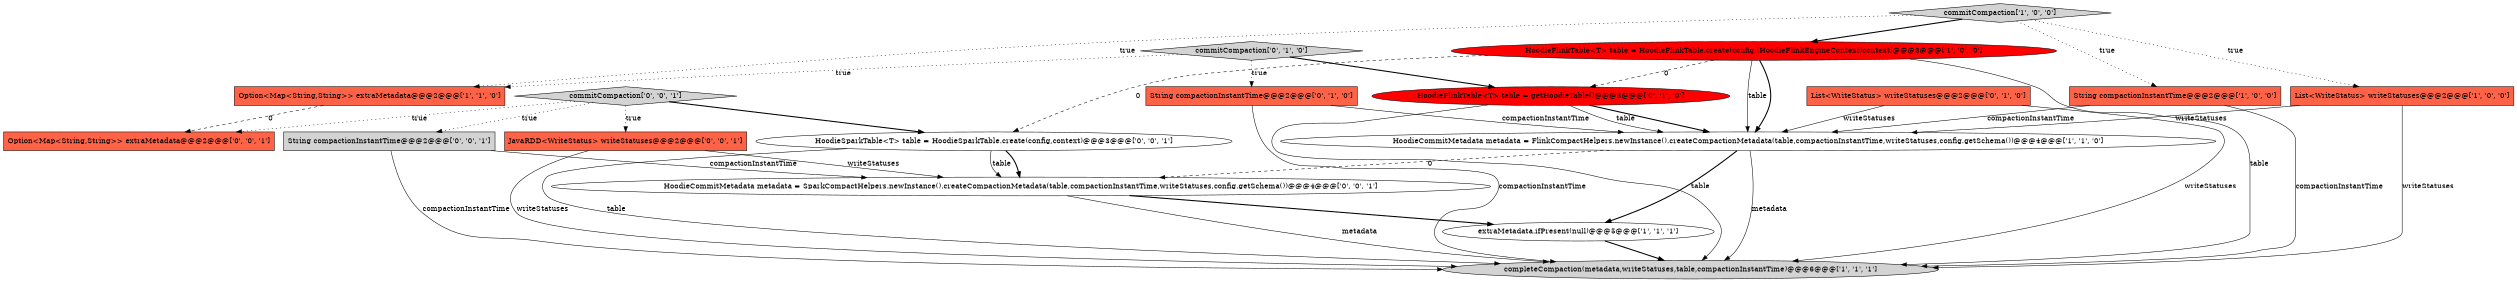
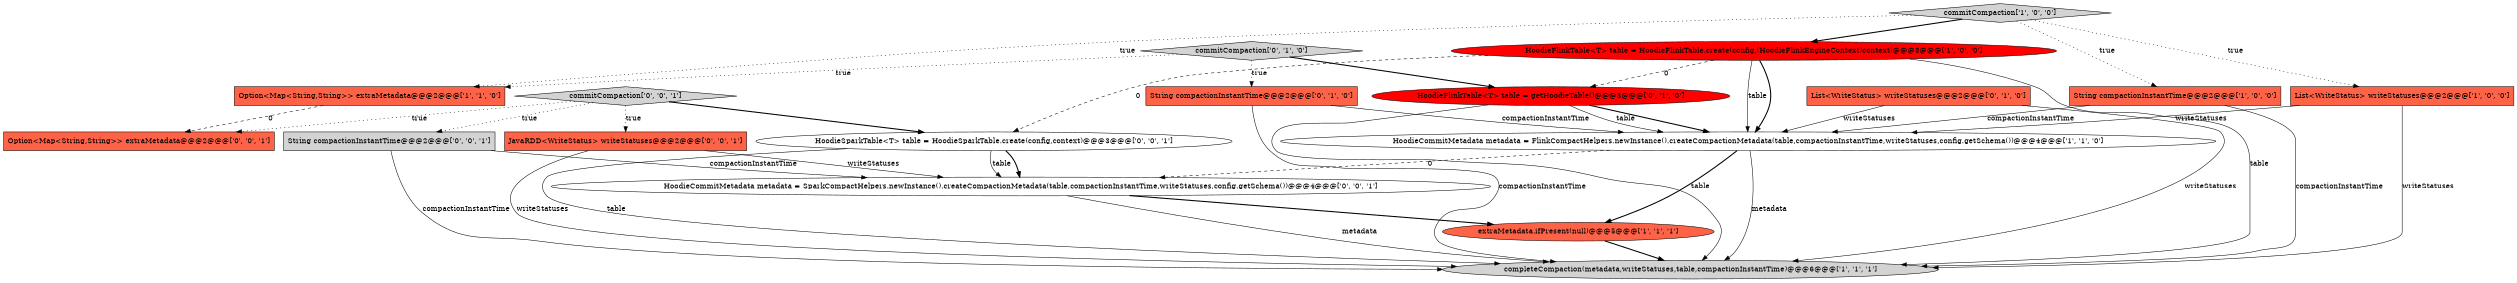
node "extraMetadata.ifPresent(null)@@@5@@@['1', '1', '1']": fillcolor white -> tomato
